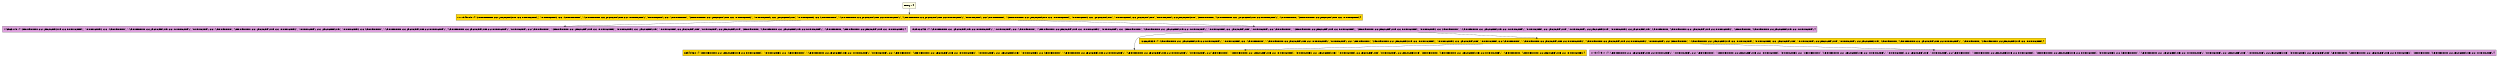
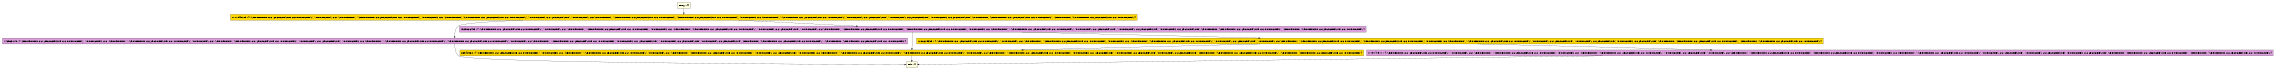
node "exit - []": added
